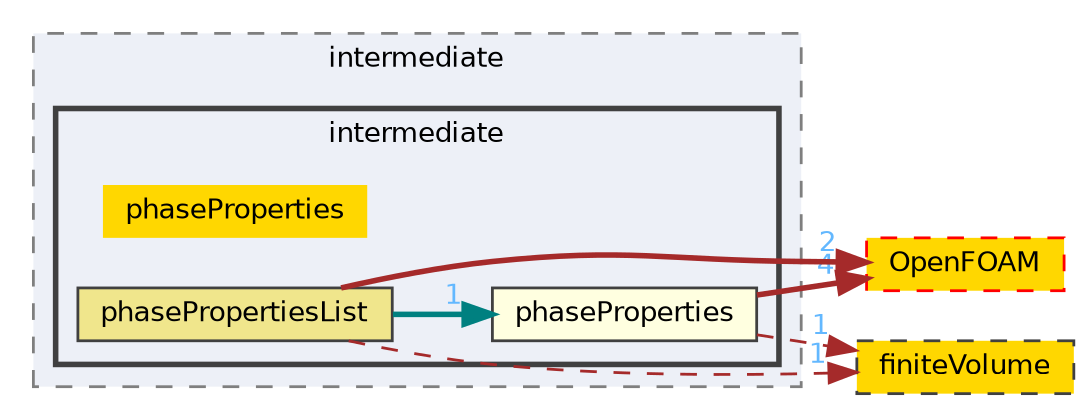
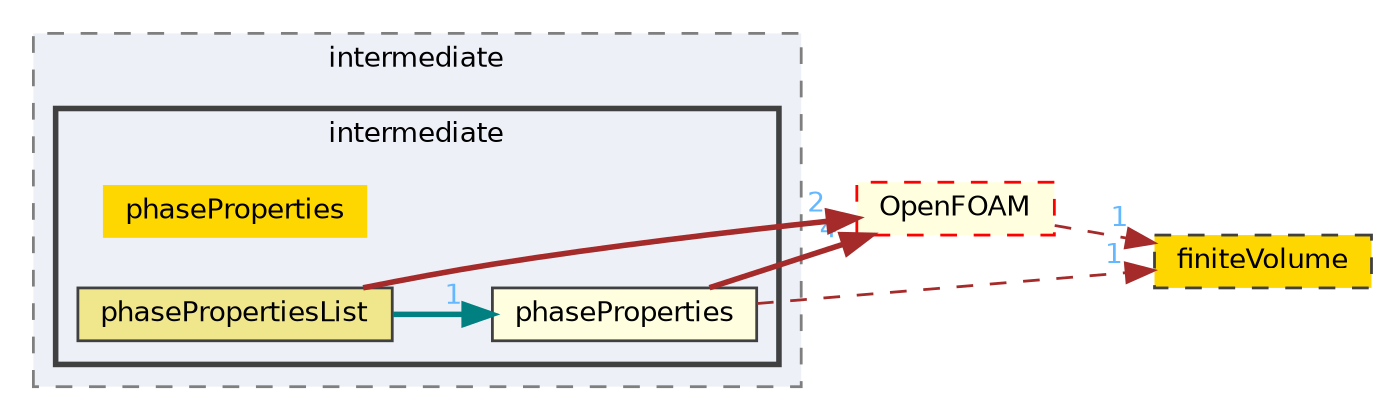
node "OpenFOAM": fillcolor gold -> lightyellow
edge "phasePropertiesList" -> "finiteVolume": now "OpenFOAM" -> "finiteVolume"
